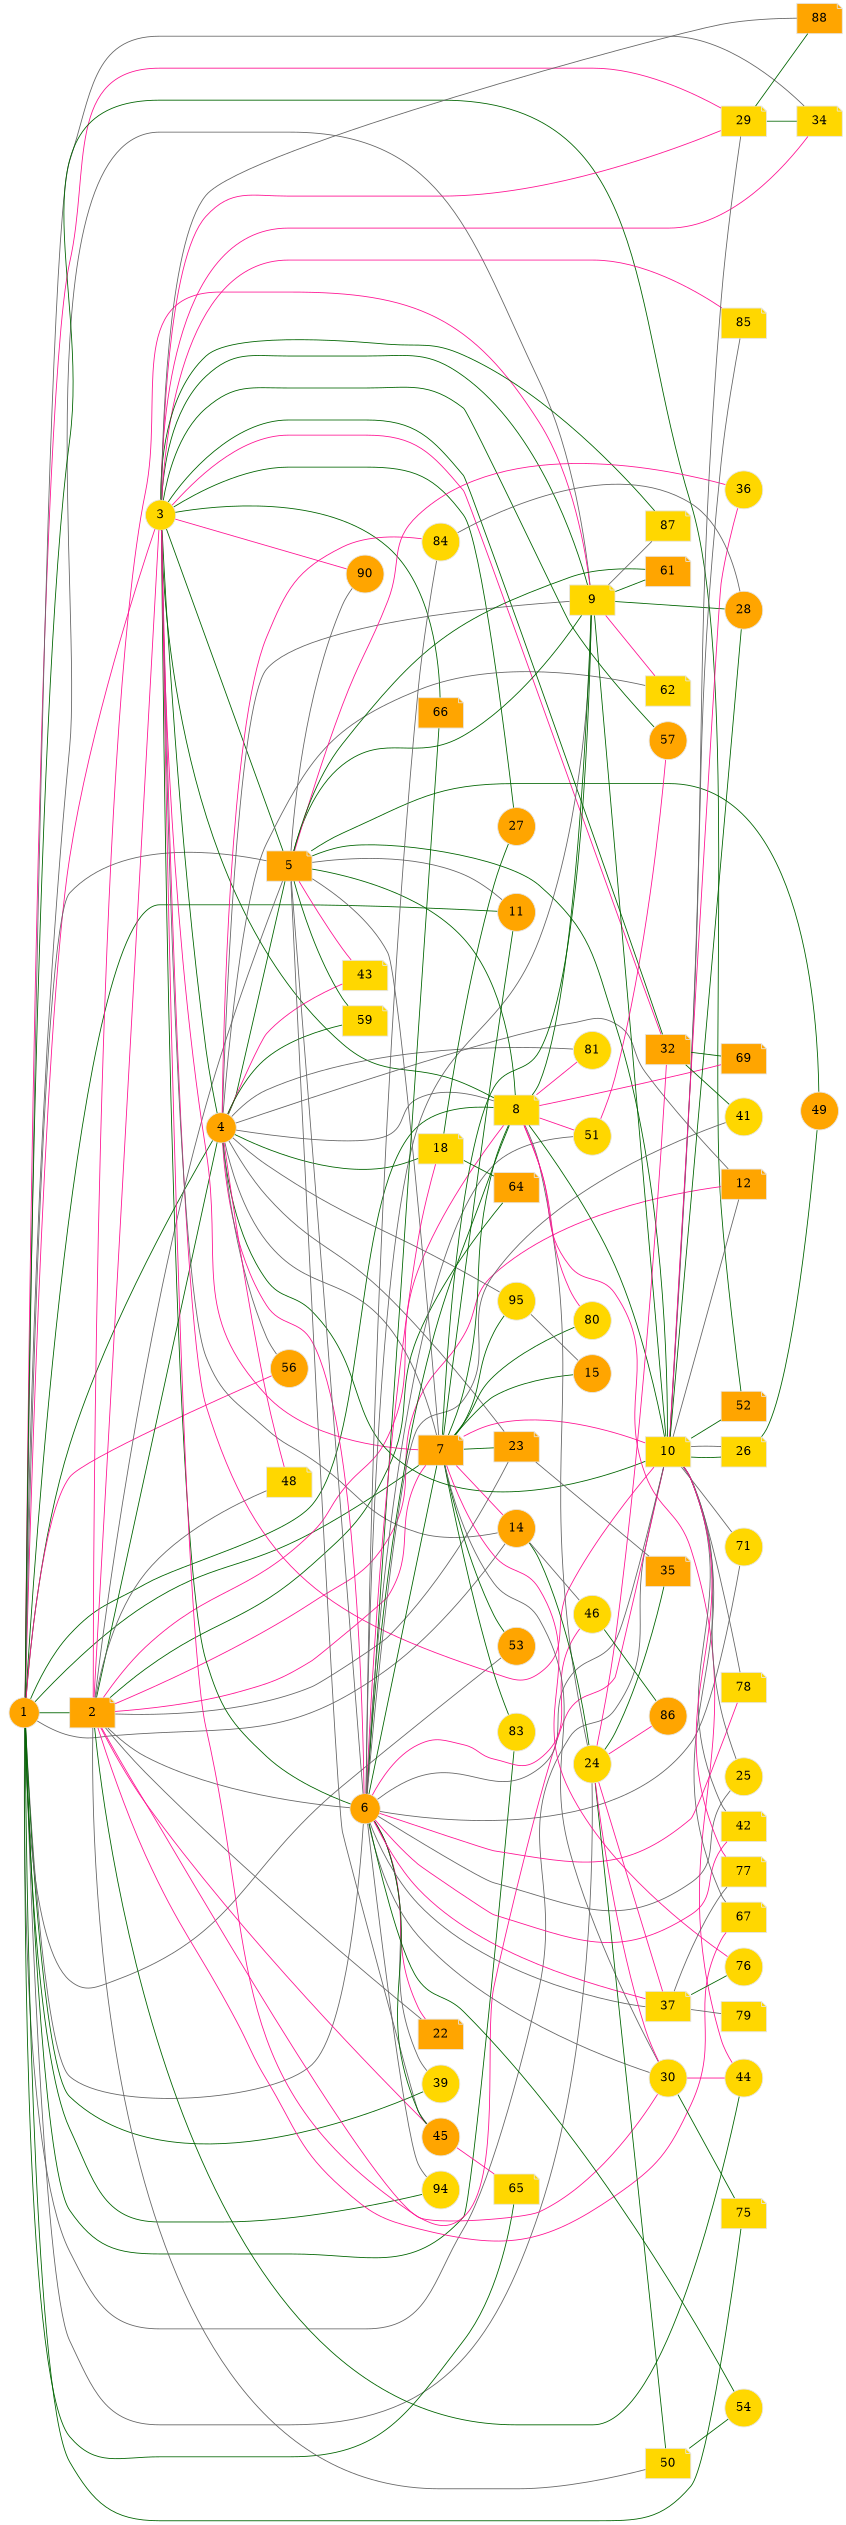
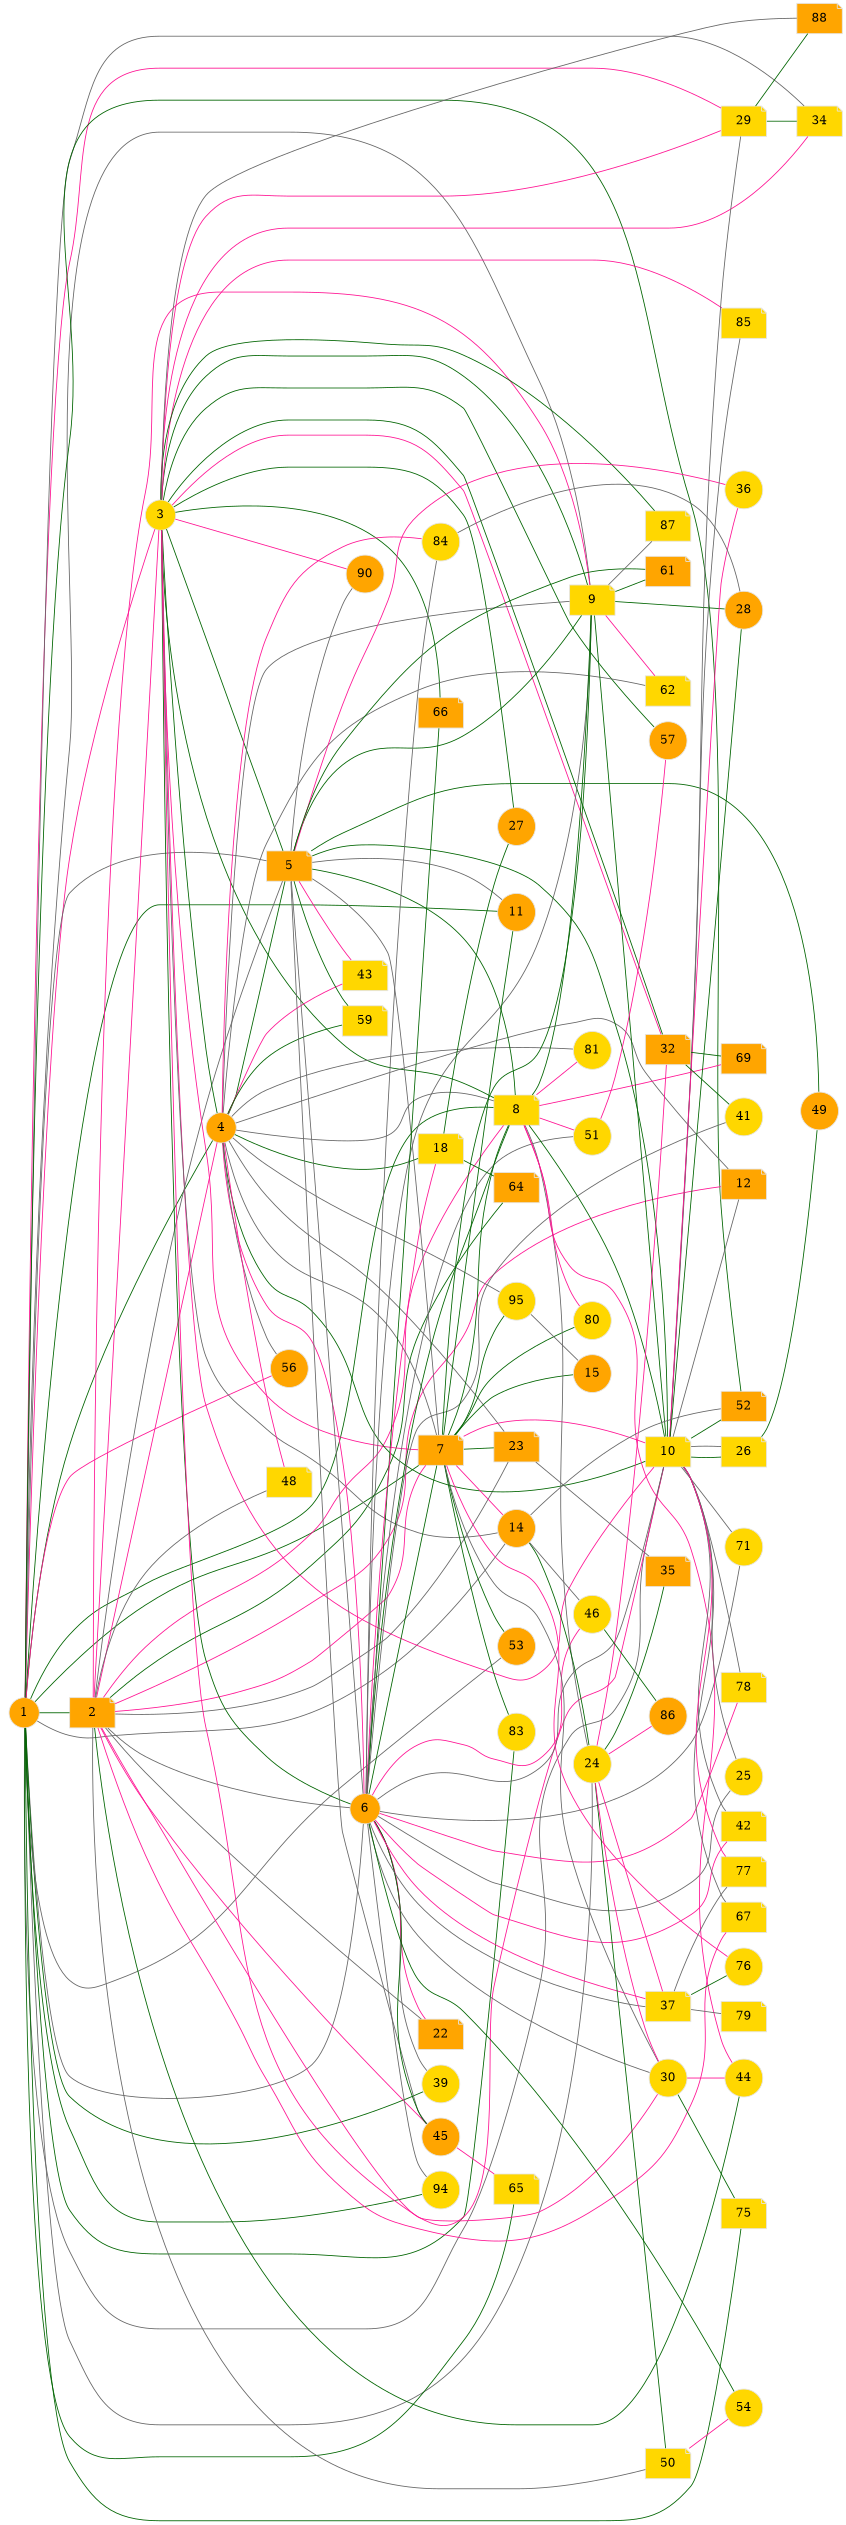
edge "4" -- "2": color darkgreen -> deeppink
edge "52" -- "14": added
edge "54" -- "50": color darkgreen -> deeppink
